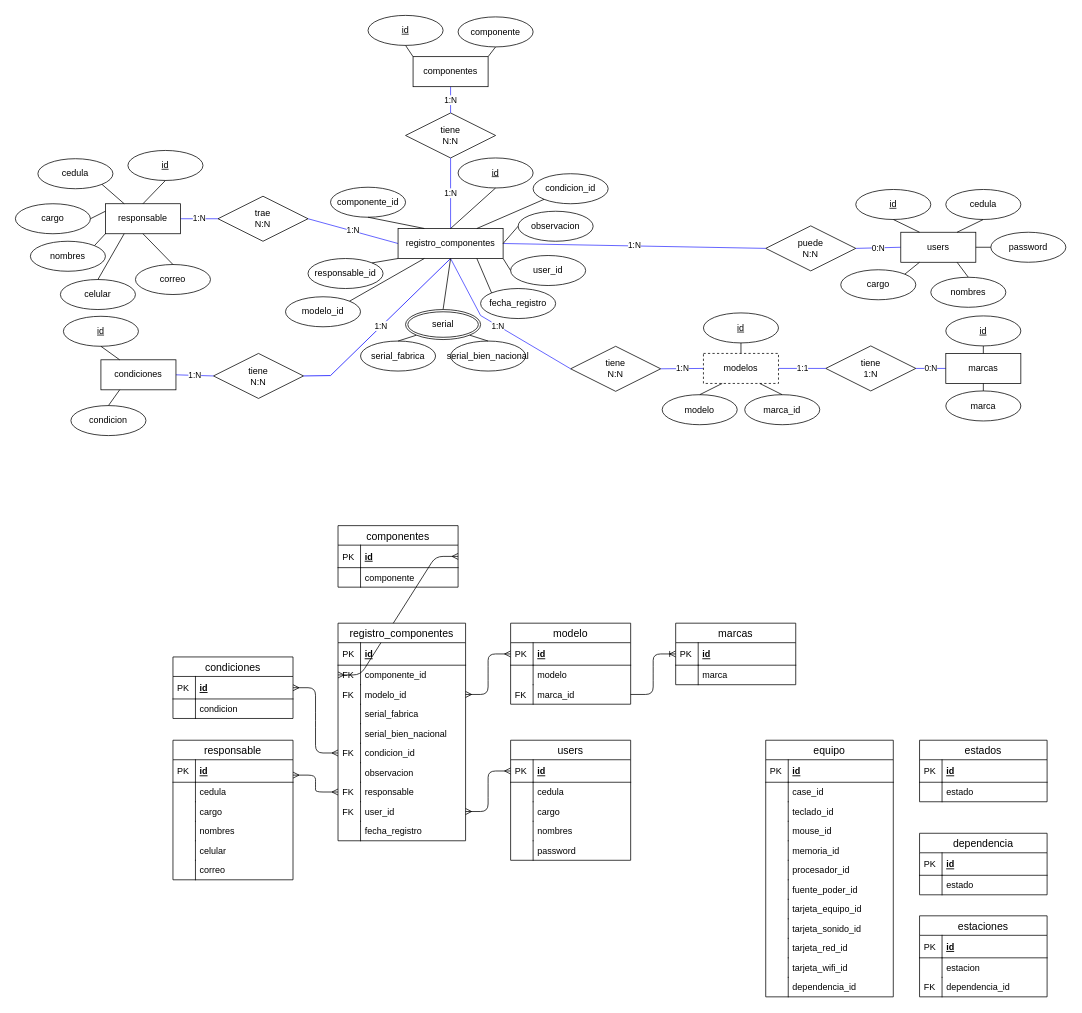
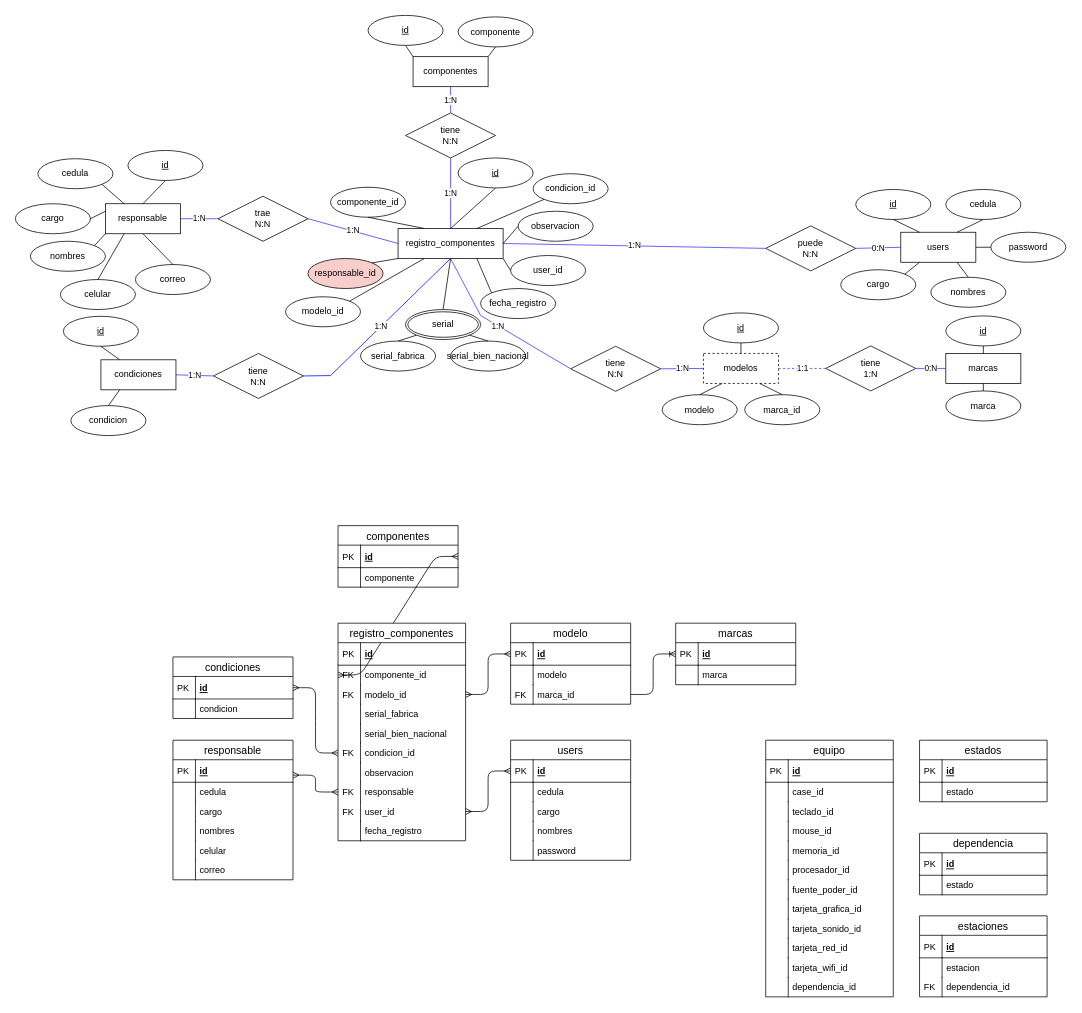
node "responsable_id": fillcolor #ffffff -> #f8cecc
edge "modelos" -- "tiene 1:N": style solid -> dashed
node "tarjeta_equipo_id": label "tarjeta_equipo_id" -> "tarjeta_grafica_id"
